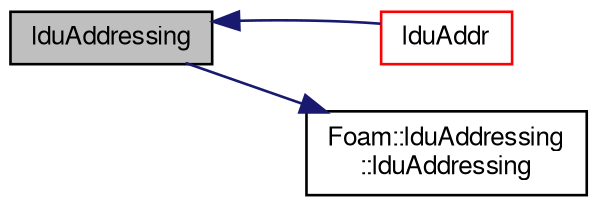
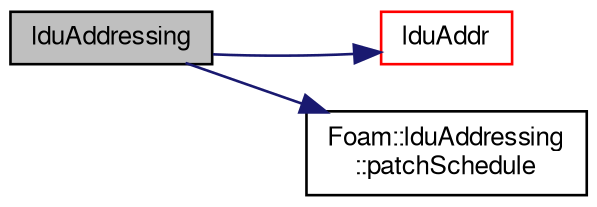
edge "lduAddr" -> "lduAddressing": reversed
node "Foam::lduAddressing ::lduAddressing": label "Foam::lduAddressing ::lduAddressing" -> "Foam::lduAddressing ::patchSchedule"
